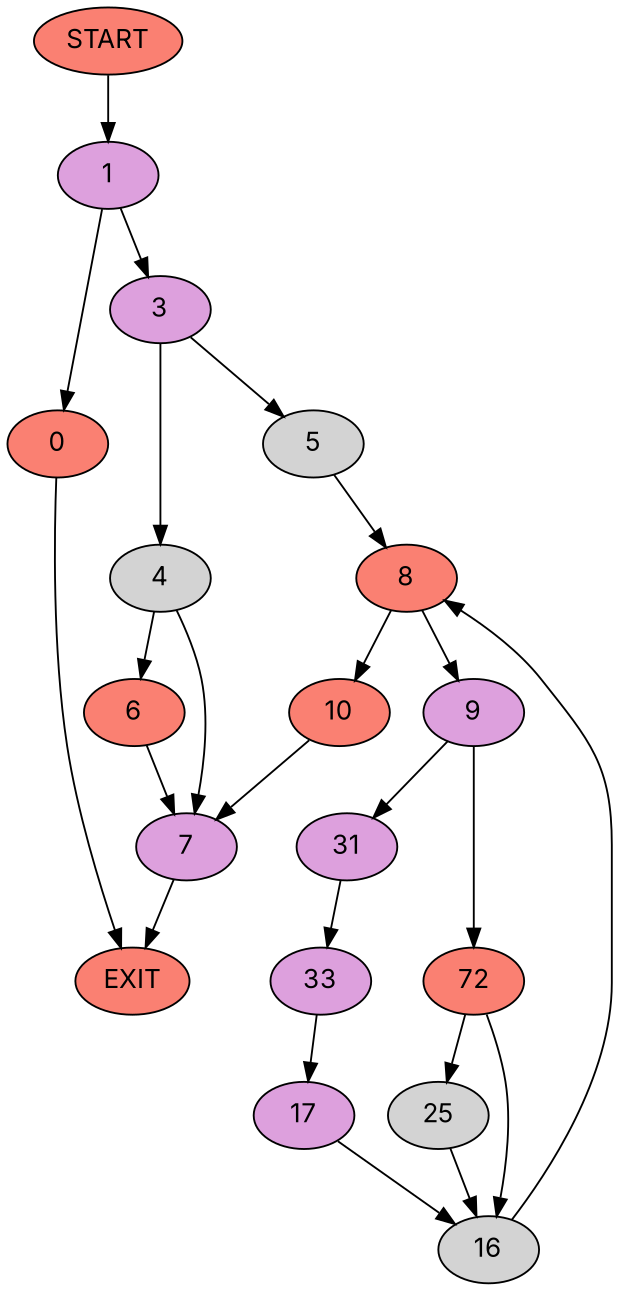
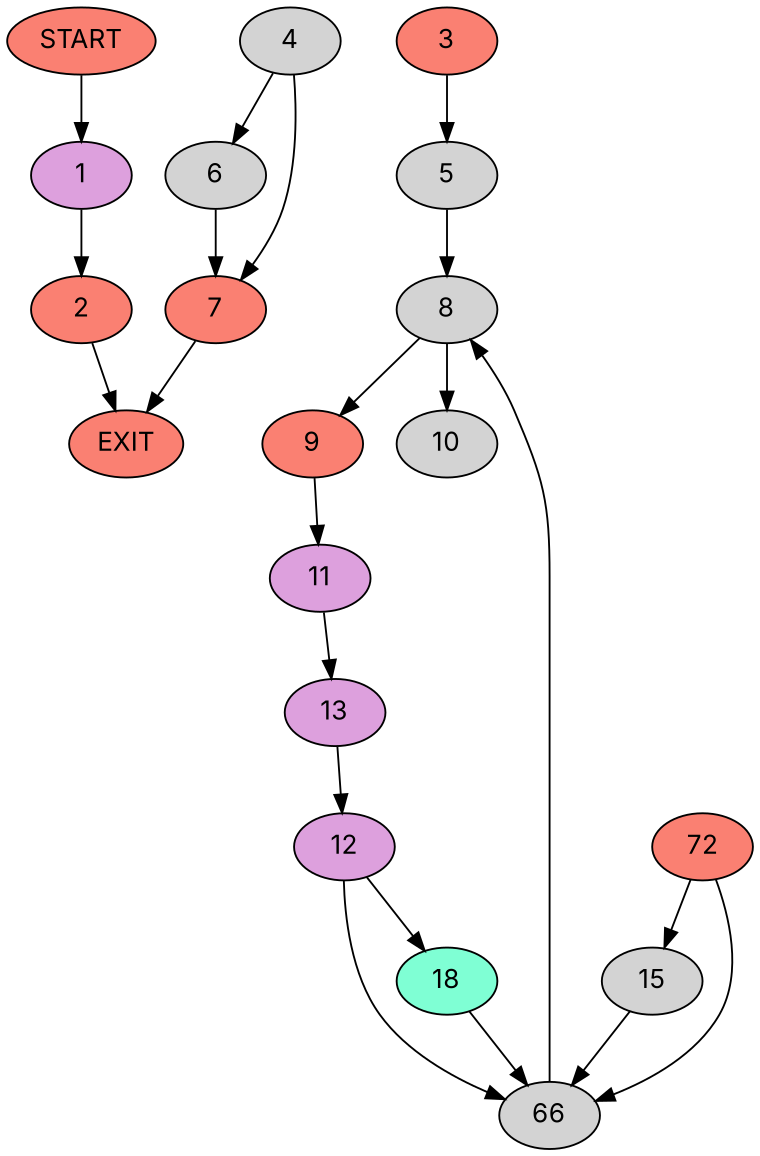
edge "1" -> "3": removed
node "3": fillcolor plum -> salmon
edge "3" -> "4": removed
node "0": label "0" -> "2"
node "8": fillcolor salmon -> lightgrey
node "6": fillcolor salmon -> lightgrey
node "10": fillcolor salmon -> lightgrey
node "9": fillcolor plum -> salmon
edge "10" -> "7": removed
edge "9" -> "72": removed
node "7": fillcolor plum -> salmon
node "31": label "31" -> "11"
node "33": label "33" -> "13"
node "18": added
node "17": label "17" -> "12"
node "25": label "25" -> "15"
node "16": label "16" -> "66"
